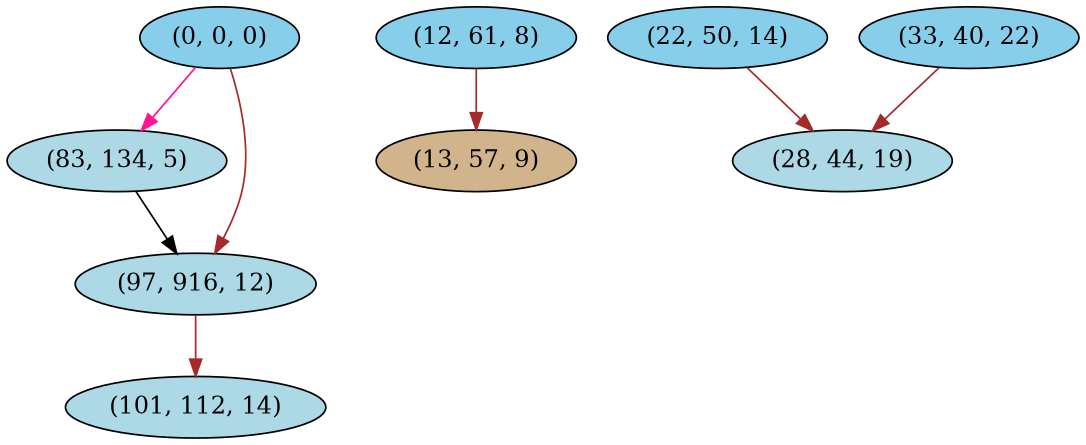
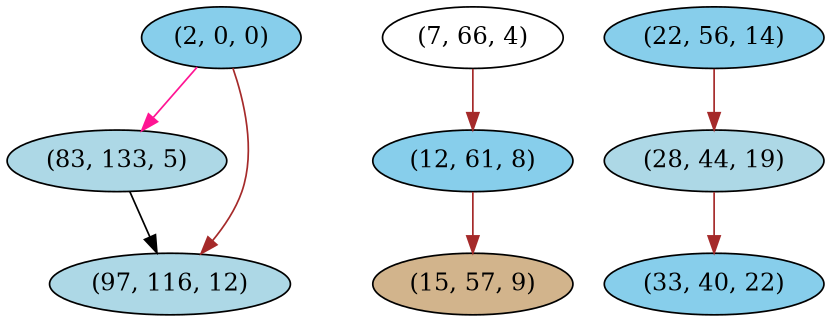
node "(0, 0, 0)": label "(0, 0, 0)" -> "(2, 0, 0)"
node "(7, 66, 4)": added
node "(22, 50, 14)": label "(22, 50, 14)" -> "(22, 56, 14)"
edge "(33, 40, 22)" -> "(28, 44, 19)": reversed
node "(83, 134, 5)": label "(83, 134, 5)" -> "(83, 133, 5)"
node "(13, 57, 9)": label "(13, 57, 9)" -> "(15, 57, 9)"
node "(97, 916, 12)": label "(97, 916, 12)" -> "(97, 116, 12)"
node "(101, 112, 14)": removed
